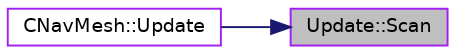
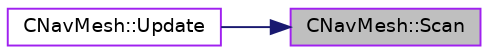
node "Update::Scan": label "Update::Scan" -> "CNavMesh::Scan"
